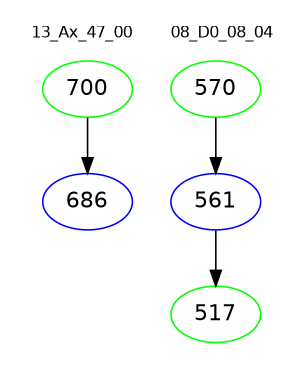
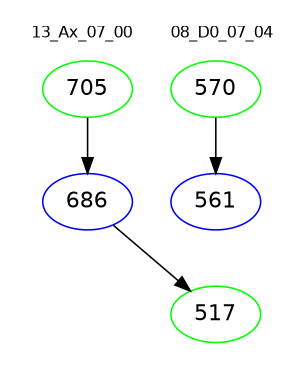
cluster "13_Ax_47_00": label "13_Ax_47_00" -> "13_Ax_07_00"
cluster "08_D0_08_04": label "08_D0_08_04" -> "08_D0_07_04"
node "700": label "700" -> "705"
edge "561" -> "517": now "686" -> "517"
